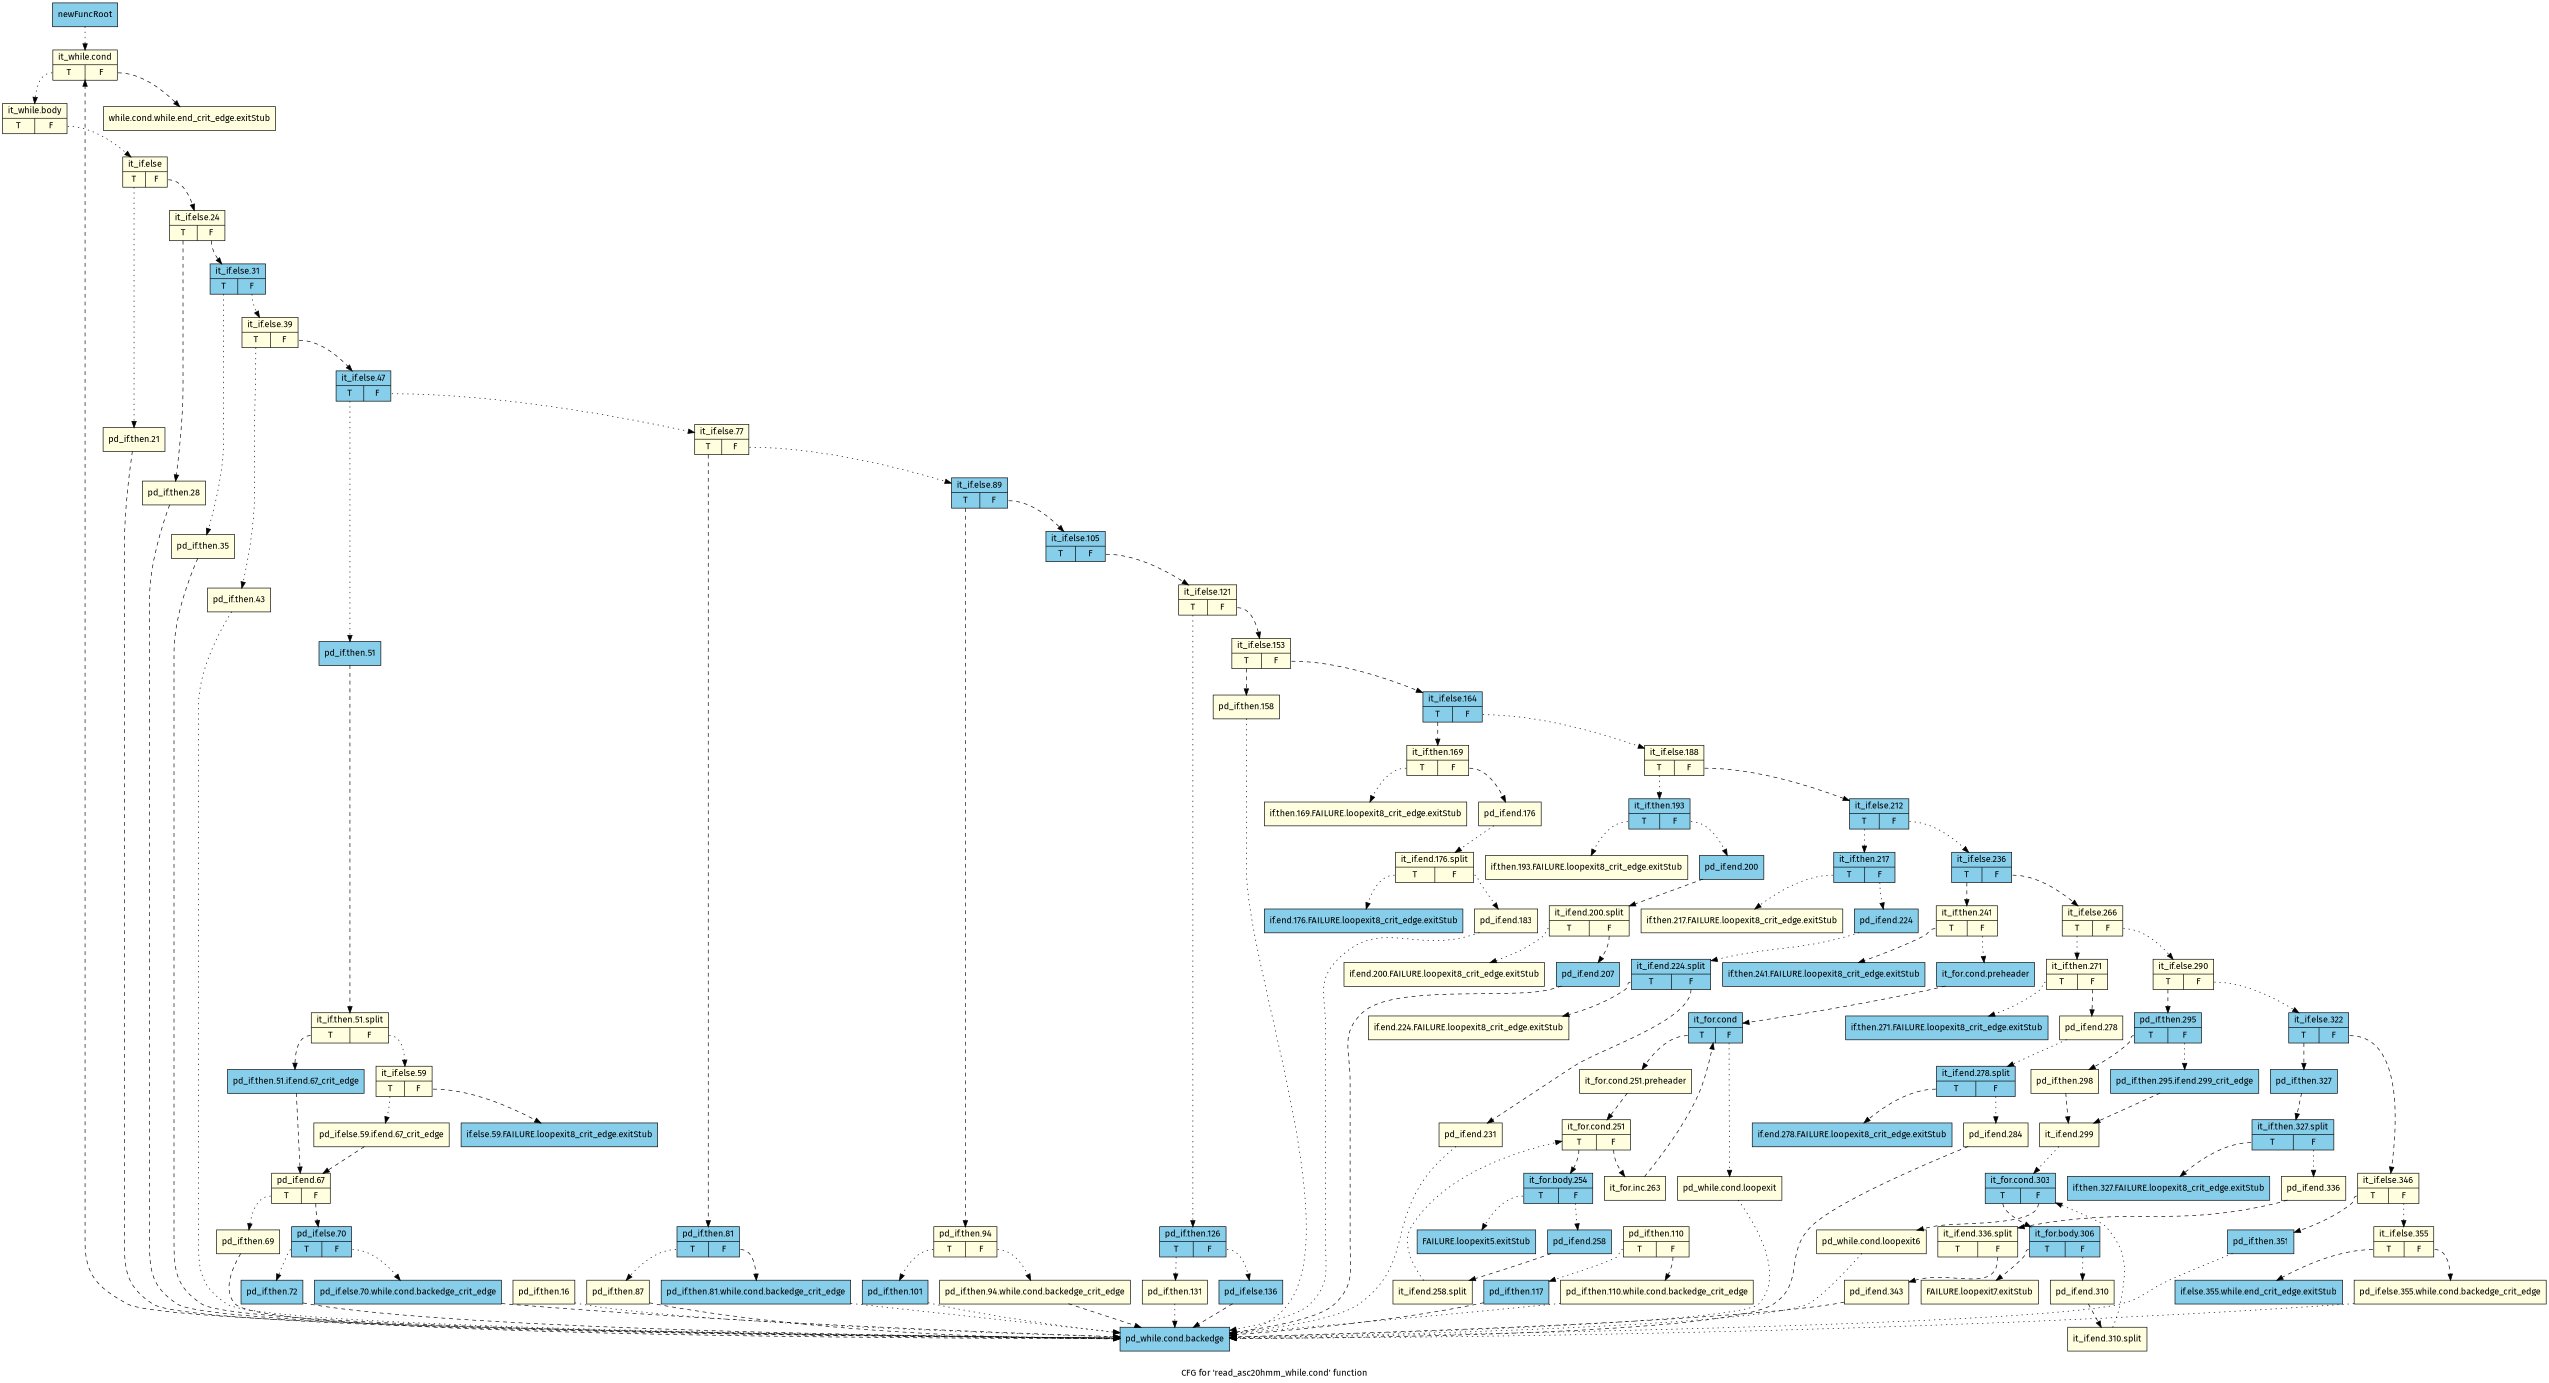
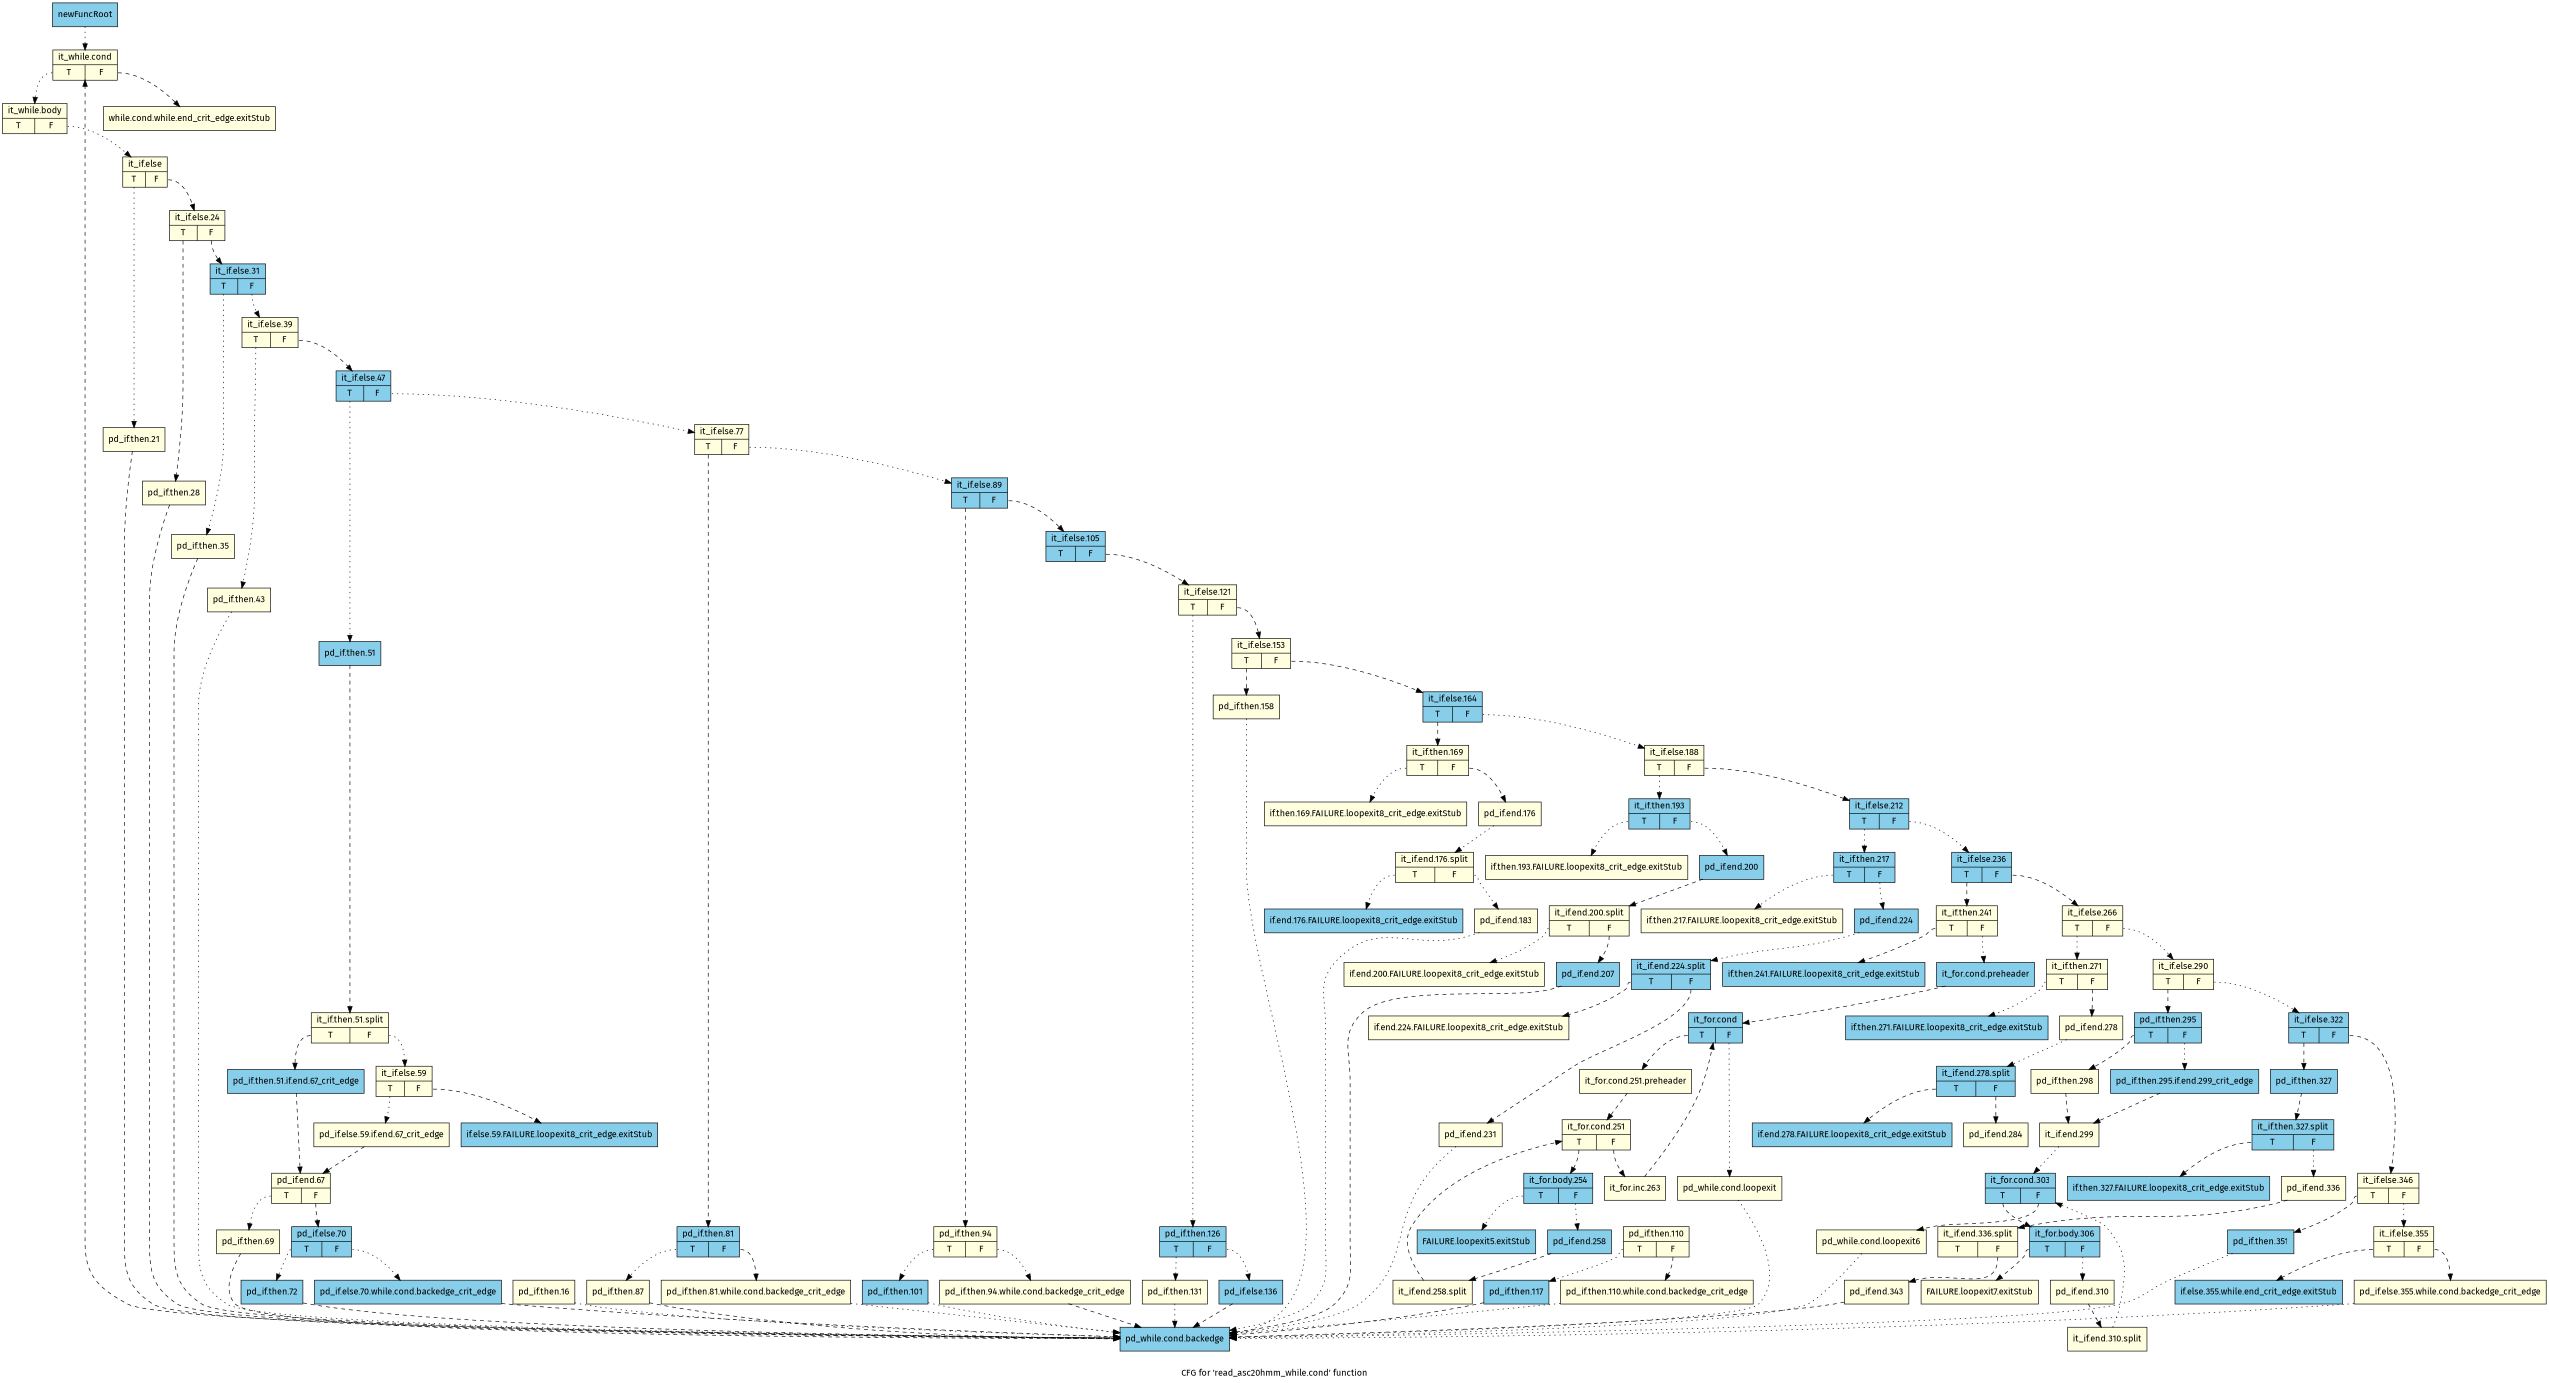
edge "it_if.end.278.split" -> "pd_if.end.284": style dotted -> dashed
edge "it_if.end.258.split" -> "it_for.cond.251": style dotted -> dashed
node "pd_if.then.81.while.cond.backedge_crit_edge": fillcolor skyblue -> lightyellow
edge "pd_if.end.284" -> "pd_while.cond.backedge": removed
